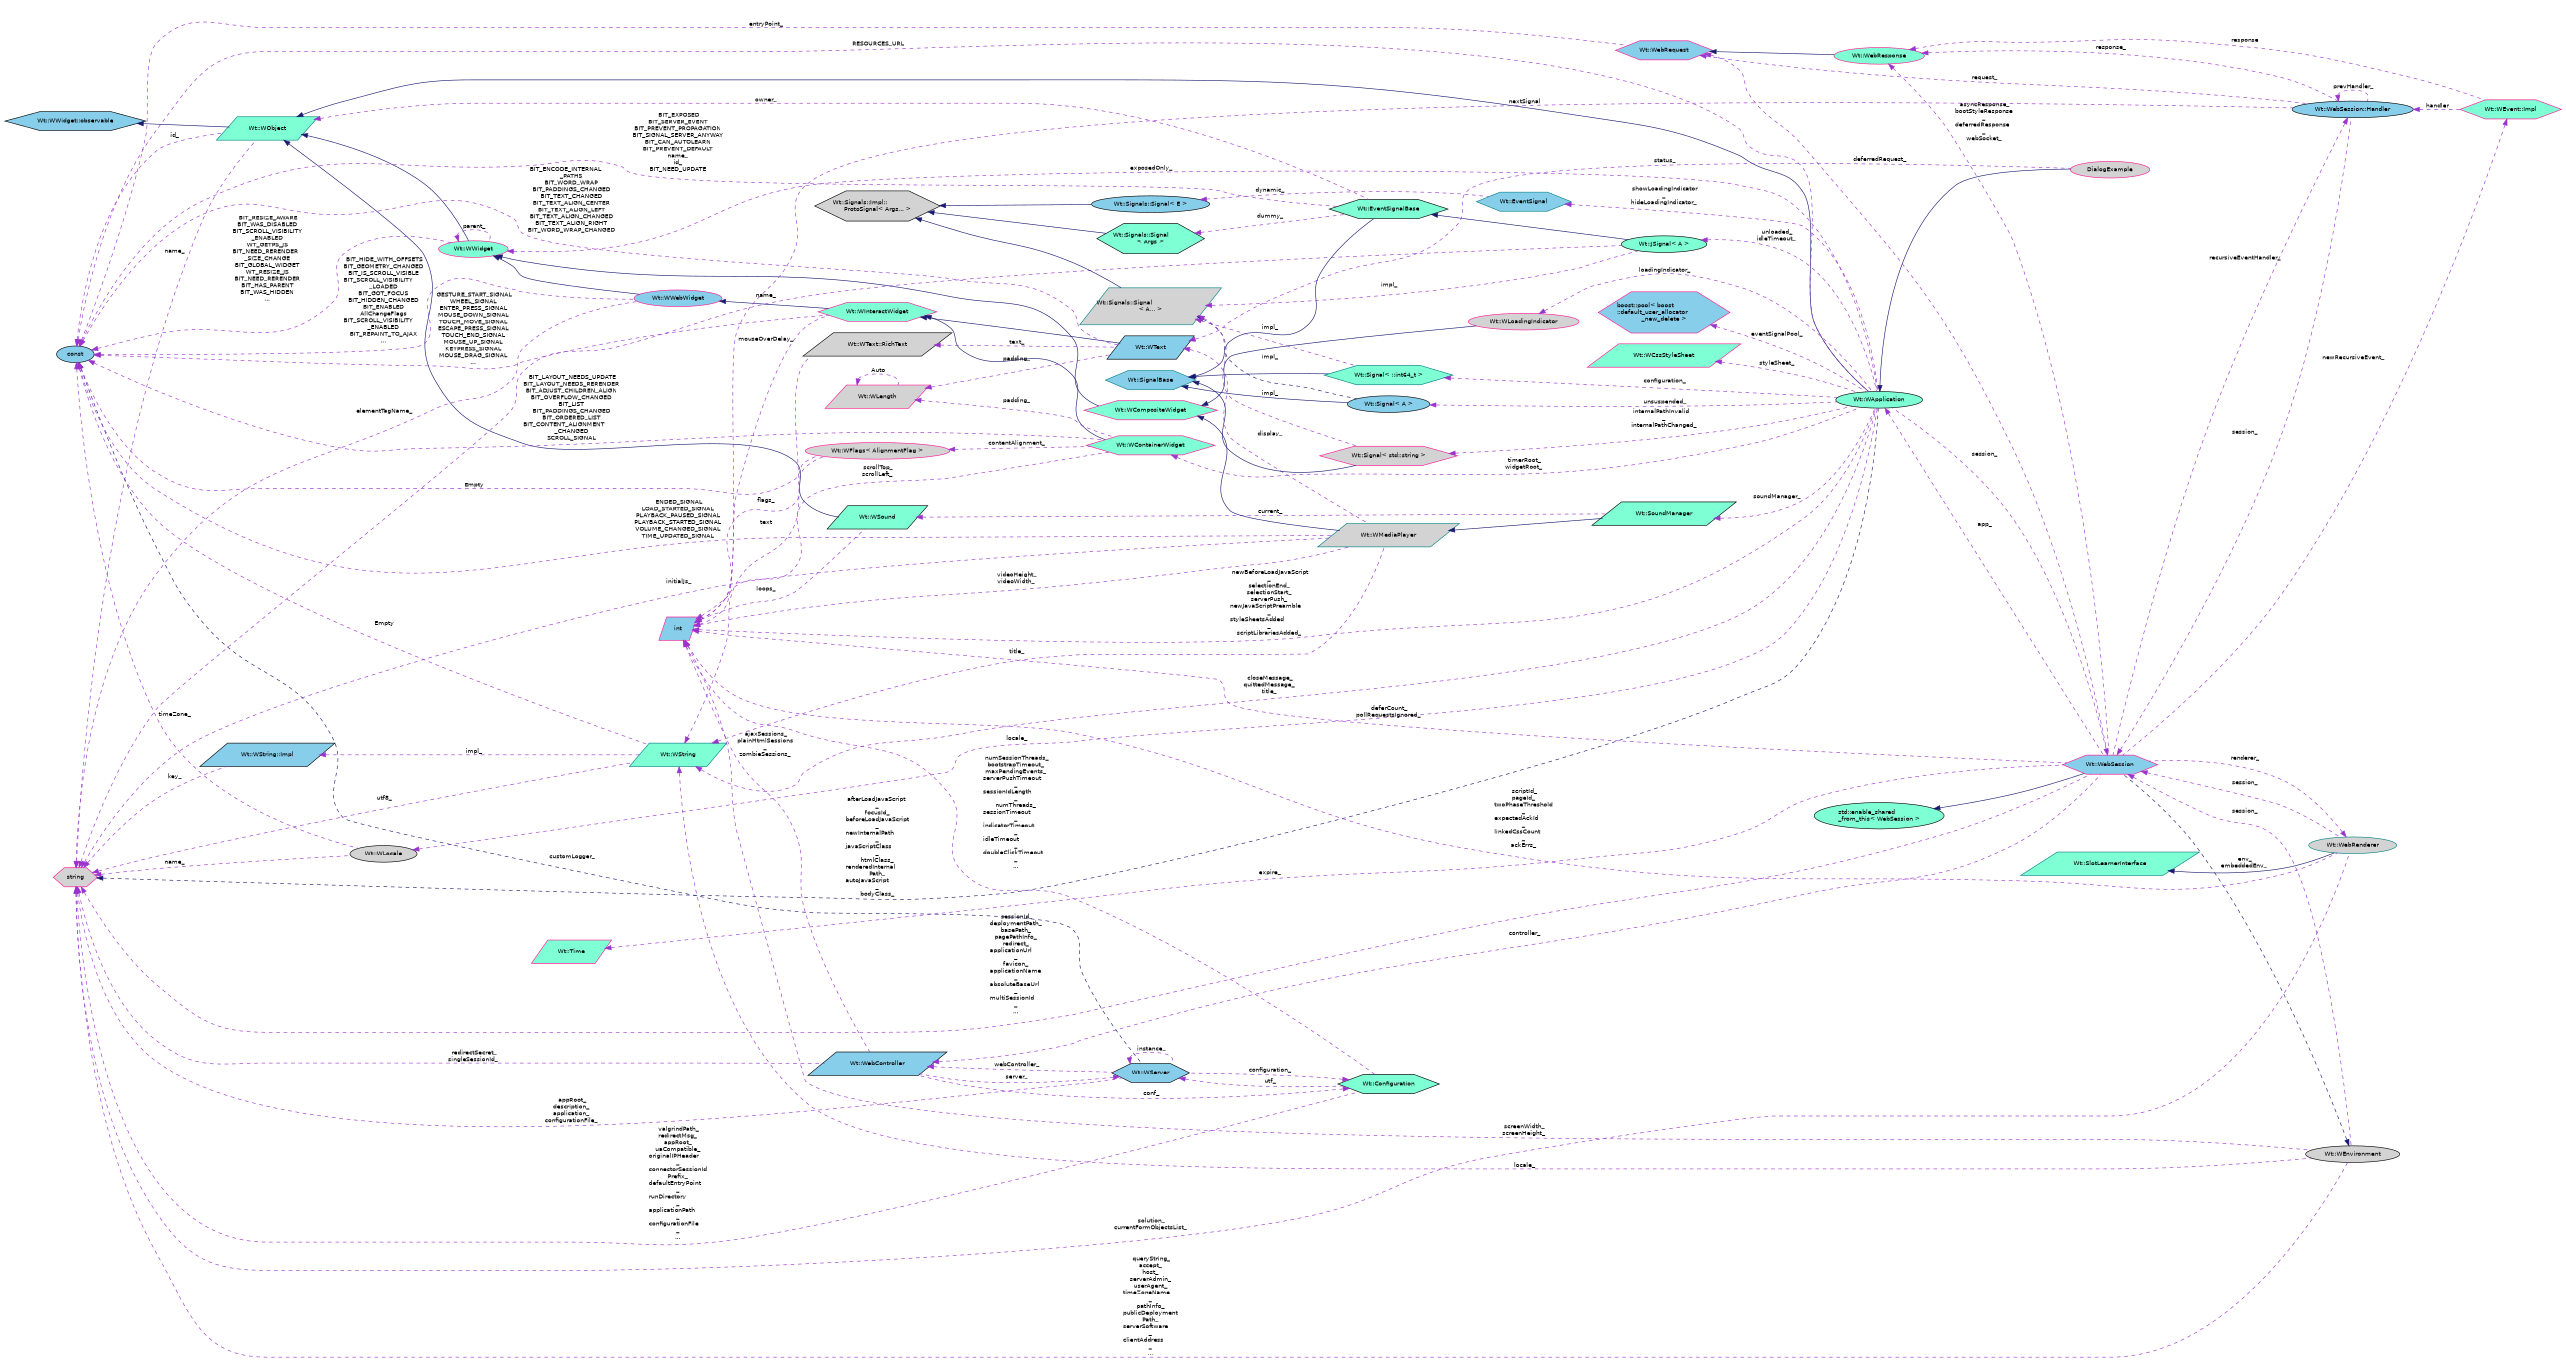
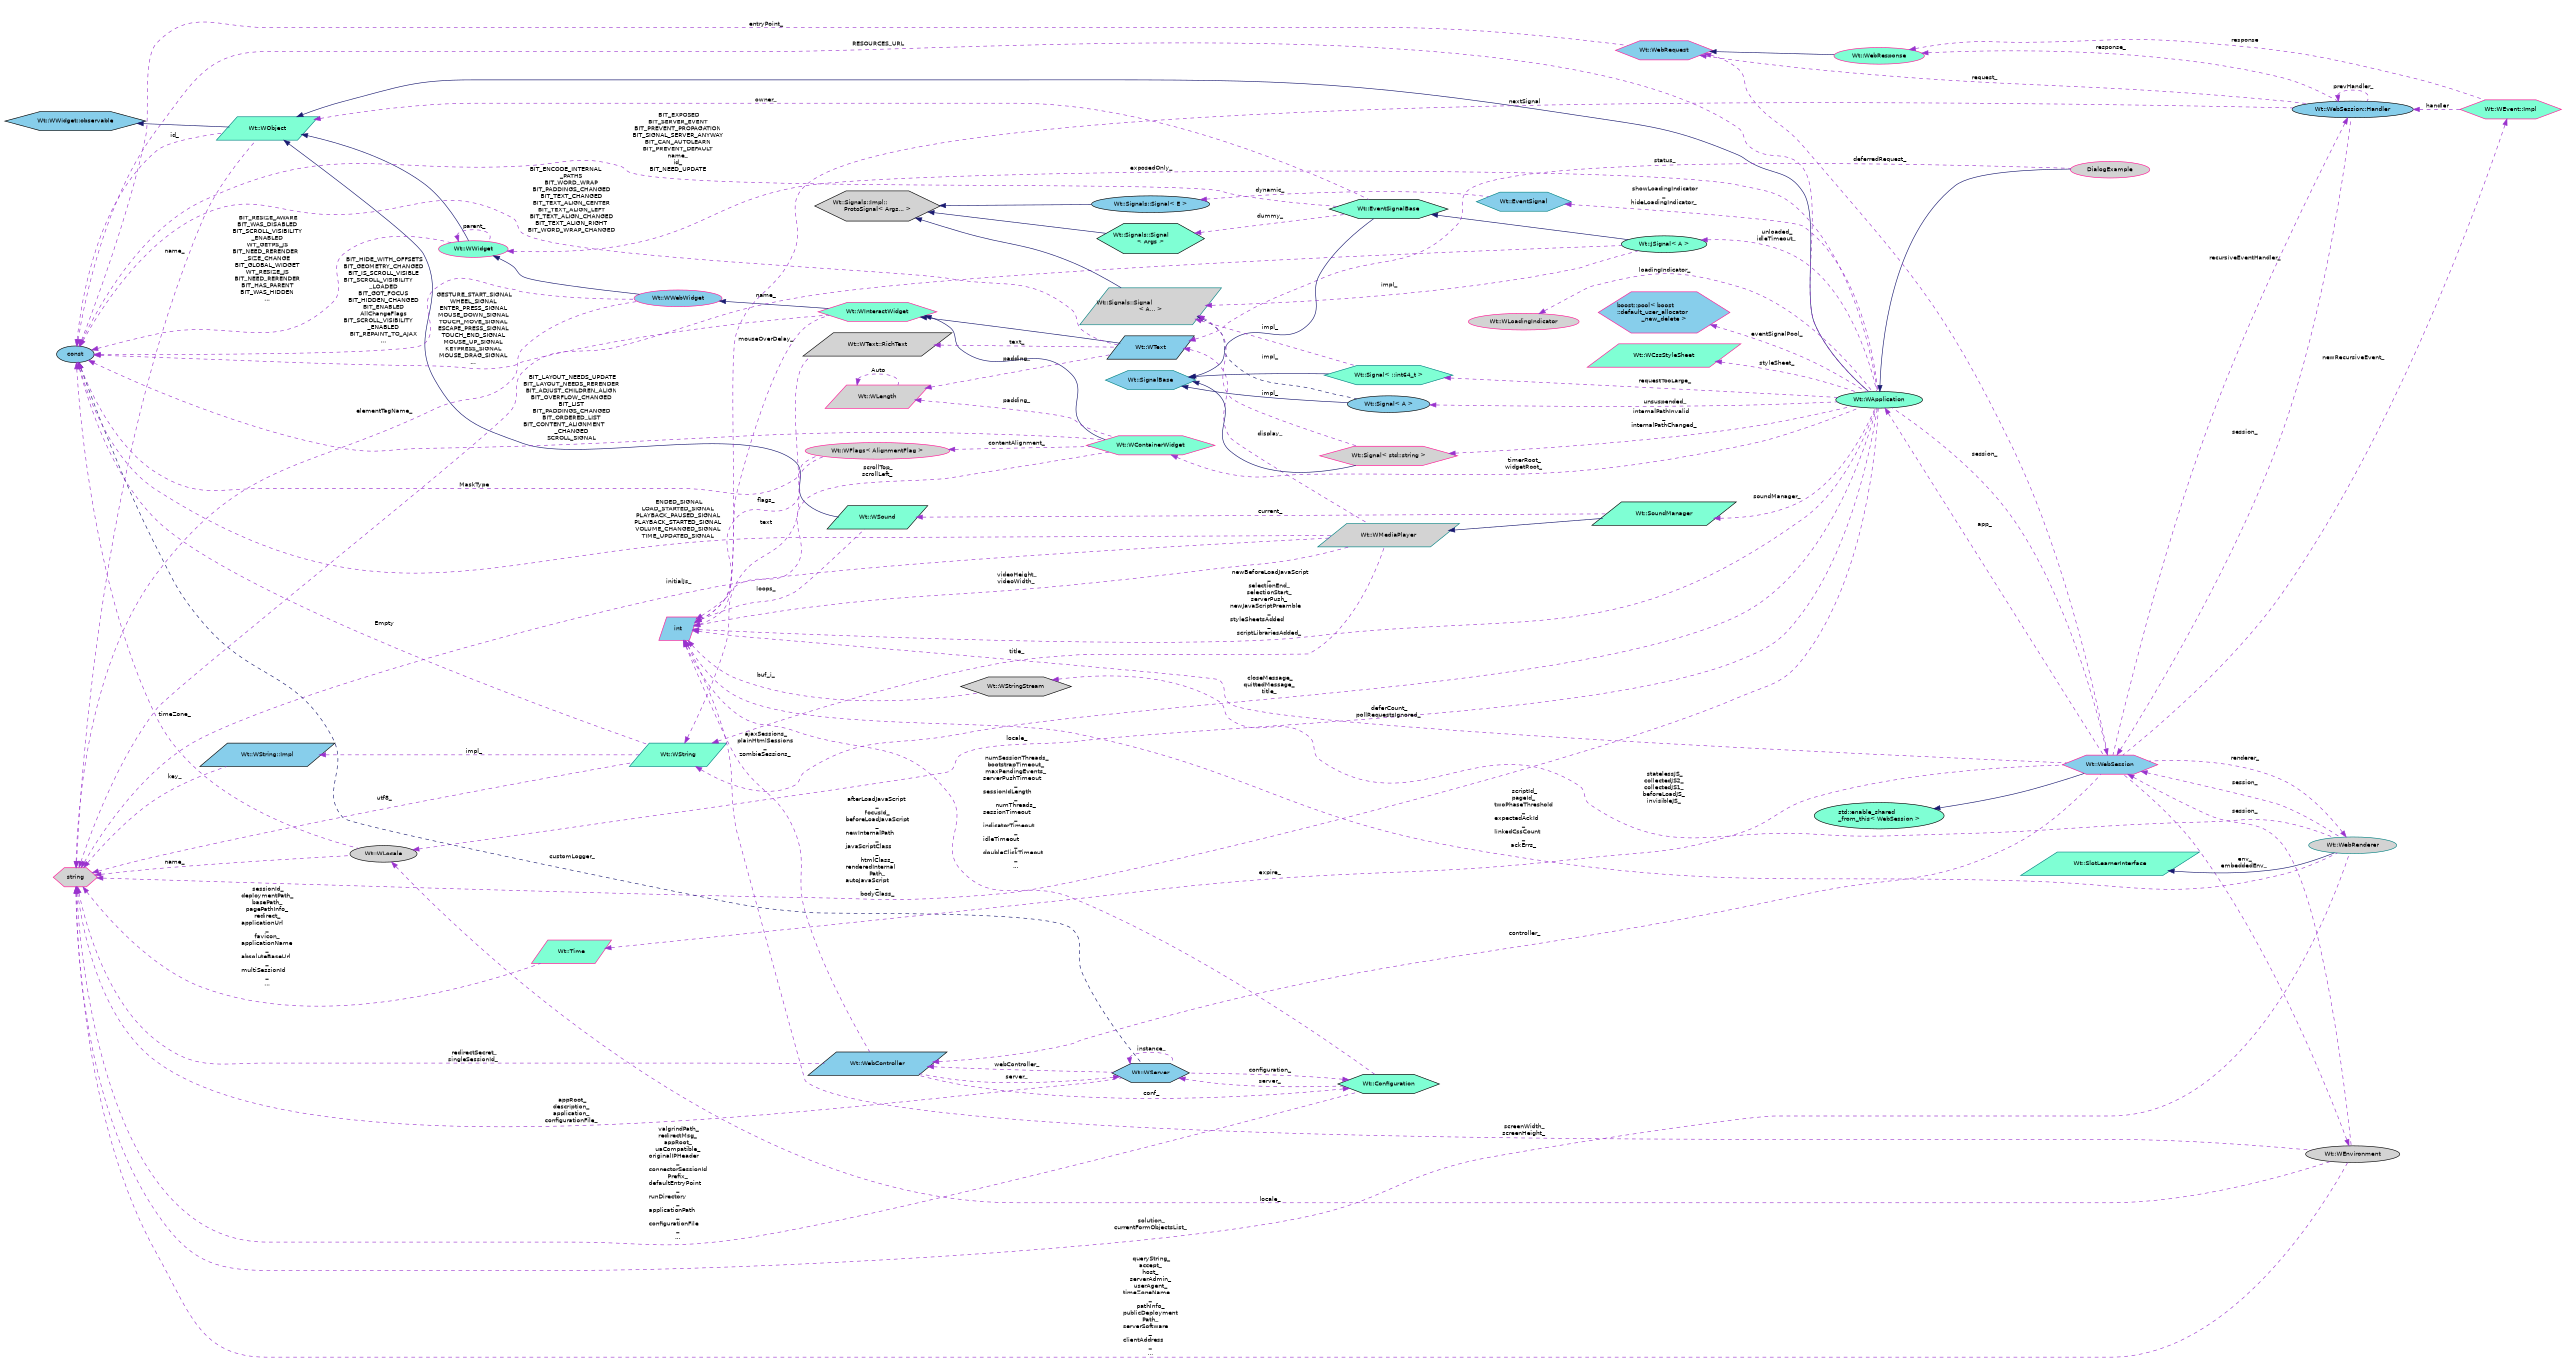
edge "Wt::WApplication" -> "Wt::Signal< ::int64_t >": label " configuration_" -> " requestTooLarge_"
edge "Wt::WebSession" -> "Wt::WebResponse": removed, label "asyncResponse_ bootStyleResponse _ deferredResponse _ webSocket_"
node "Wt::WCompositeWidget": removed
edge "Wt::WFlags< AlignmentFlag >" -> "const": label " Empty" -> " MaskType"
node "Wt::WStringStream": added
edge "Wt::WApplication" -> "string": color midnightblue -> darkorchid3
edge "Wt::WebSession" -> "Wt::WEnvironment": color midnightblue -> darkorchid3
edge "Wt::WebSession" -> "string": now "Wt::Time" -> "string"
edge "Wt::Configuration" -> "Wt::WServer": label " utf_" -> " server_"
edge "Wt::WEnvironment" -> "Wt::WString": now "Wt::WEnvironment" -> "Wt::WLocale"
